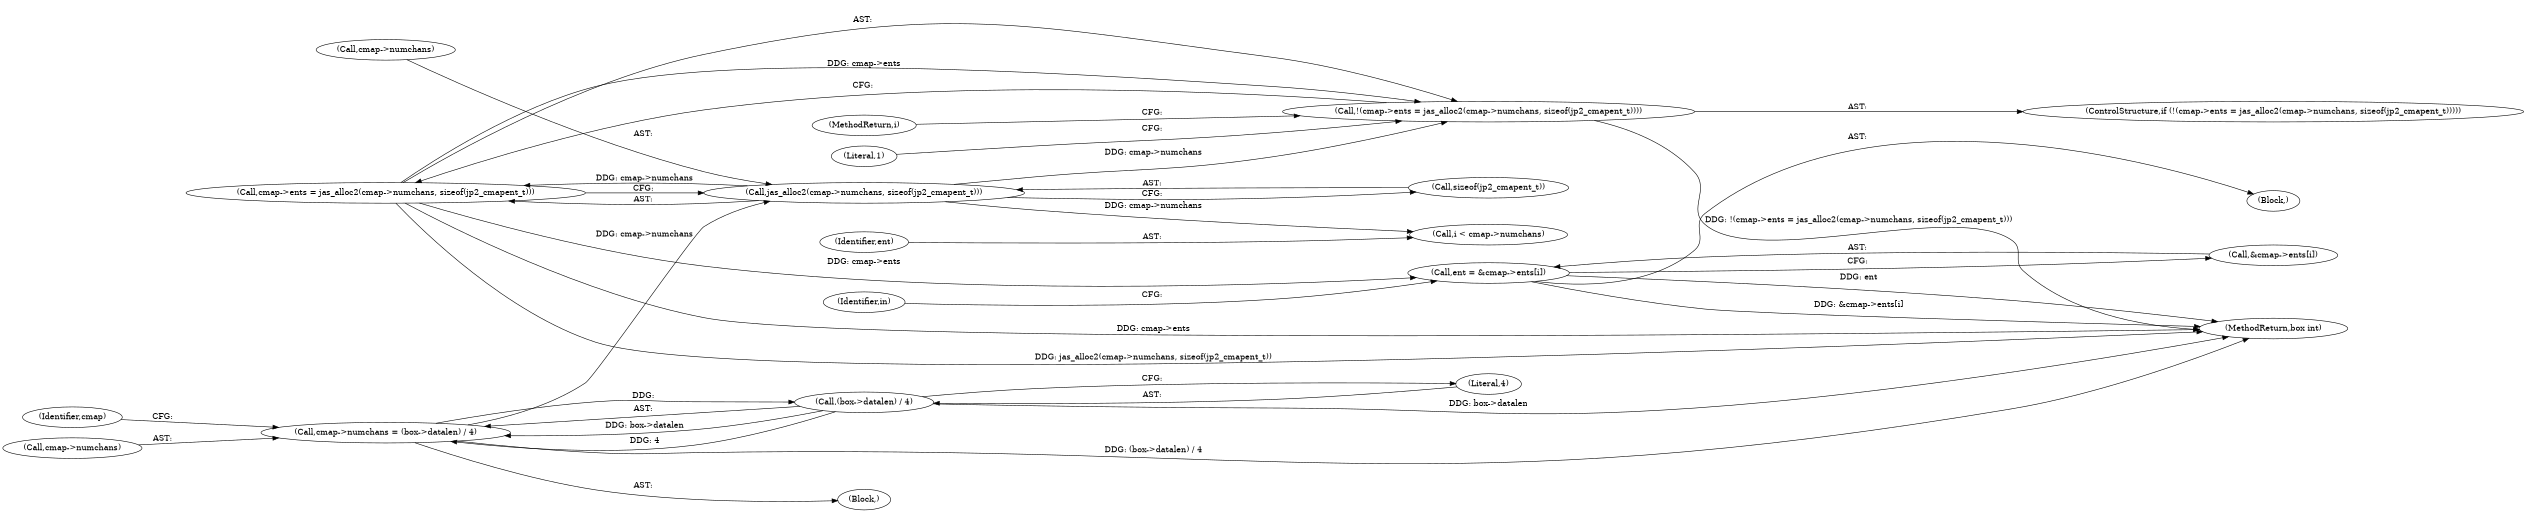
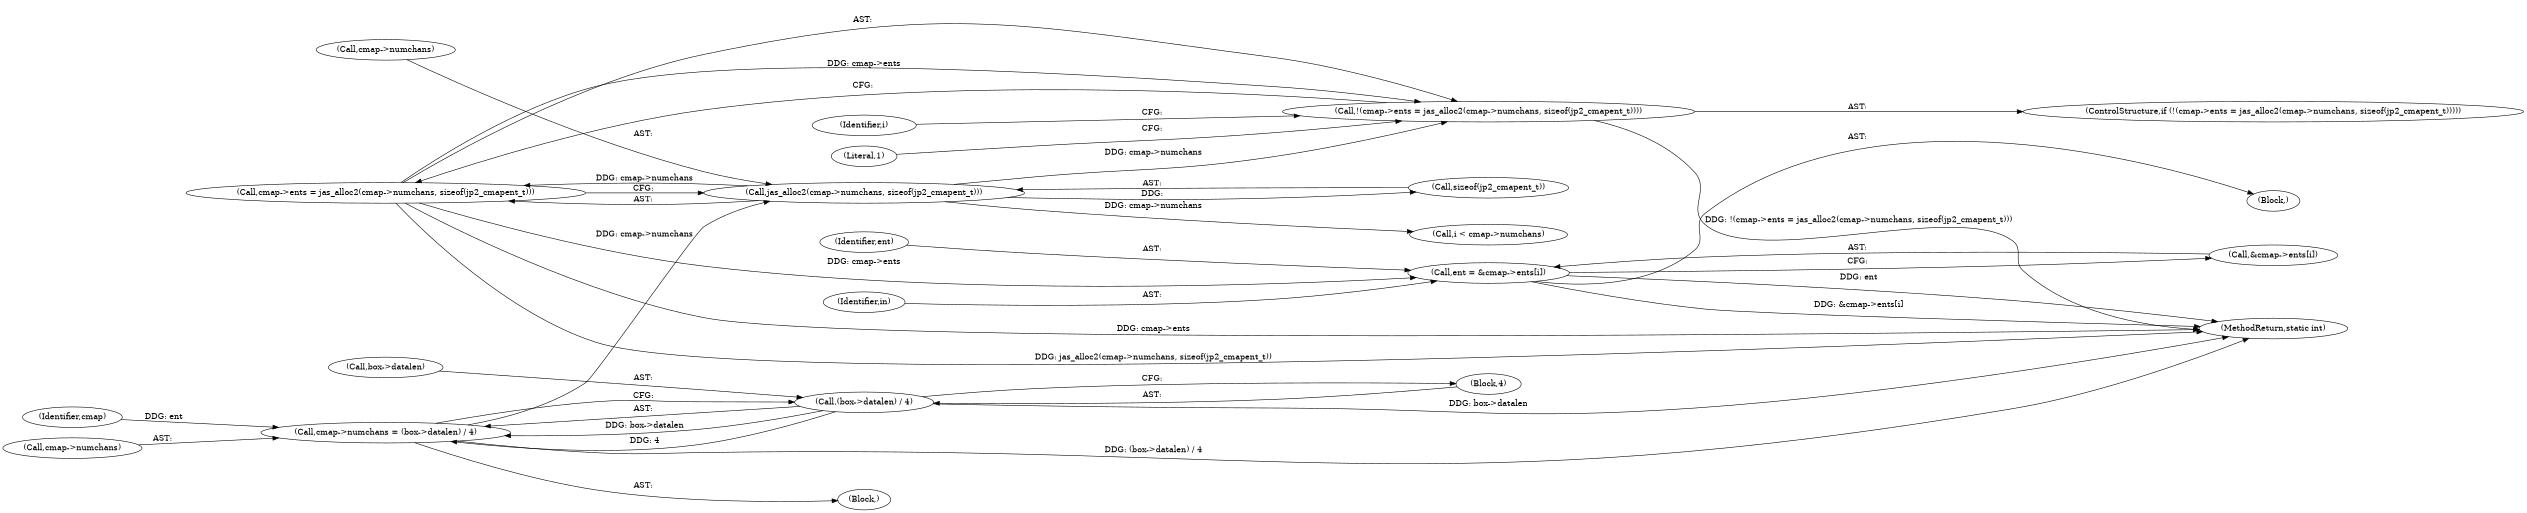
node "(MethodReturn,i)": label "(MethodReturn,i)" -> "(Identifier,i)"
edge "(Call,jas_alloc2(cmap->numchans, sizeof(jp2_cmapent_t)))" -> "(Call,sizeof(jp2_cmapent_t))": label "CFG: " -> "DDG: "
edge "(Identifier,ent)" -> "(Call,i < cmap->numchans)": now "(Identifier,ent)" -> "(Call,ent = &cmap->ents[i])"
edge "(Identifier,in)" -> "(Call,ent = &cmap->ents[i])": label "CFG: " -> "AST: "
node "(MethodReturn,box int)": label "(MethodReturn,box int)" -> "(MethodReturn,static int)"
node "(Call,box->datalen)": added
node "(Literal,4)": label "(Literal,4)" -> "(Block,4)"
edge "(Call,cmap->numchans = (box->datalen) / 4)" -> "(Call,(box->datalen) / 4)": label "DDG: " -> "CFG: "
edge "(Identifier,cmap)" -> "(Call,cmap->numchans = (box->datalen) / 4)": label "CFG: " -> "DDG: ent"
